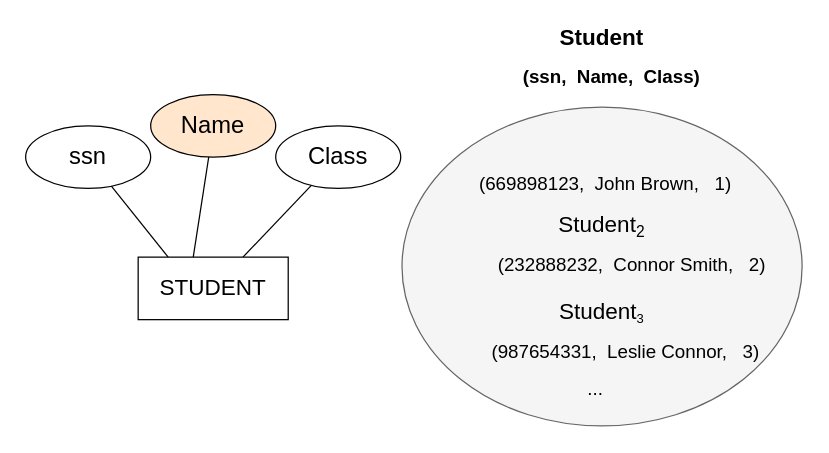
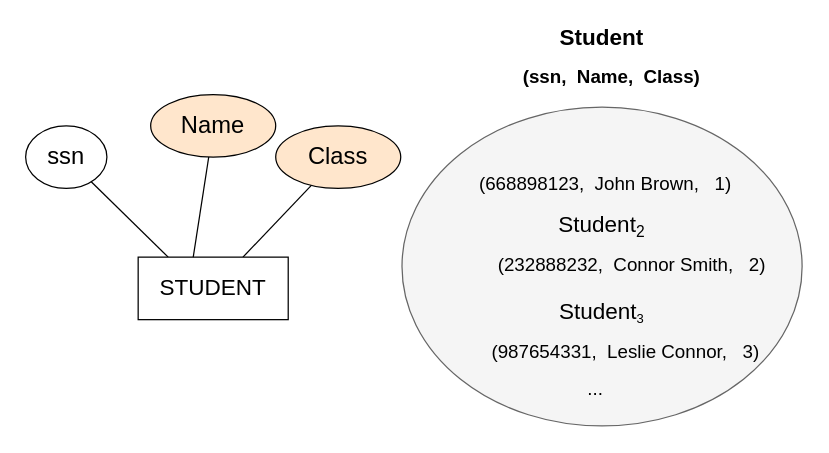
node "ssn": size 125x63 -> 81x63
node "Class": fillcolor #ffffff -> #ffe6cc
node "(669898123, John Brown, 1)": label "(669898123, John Brown, 1)" -> "(668898123, John Brown, 1)"
